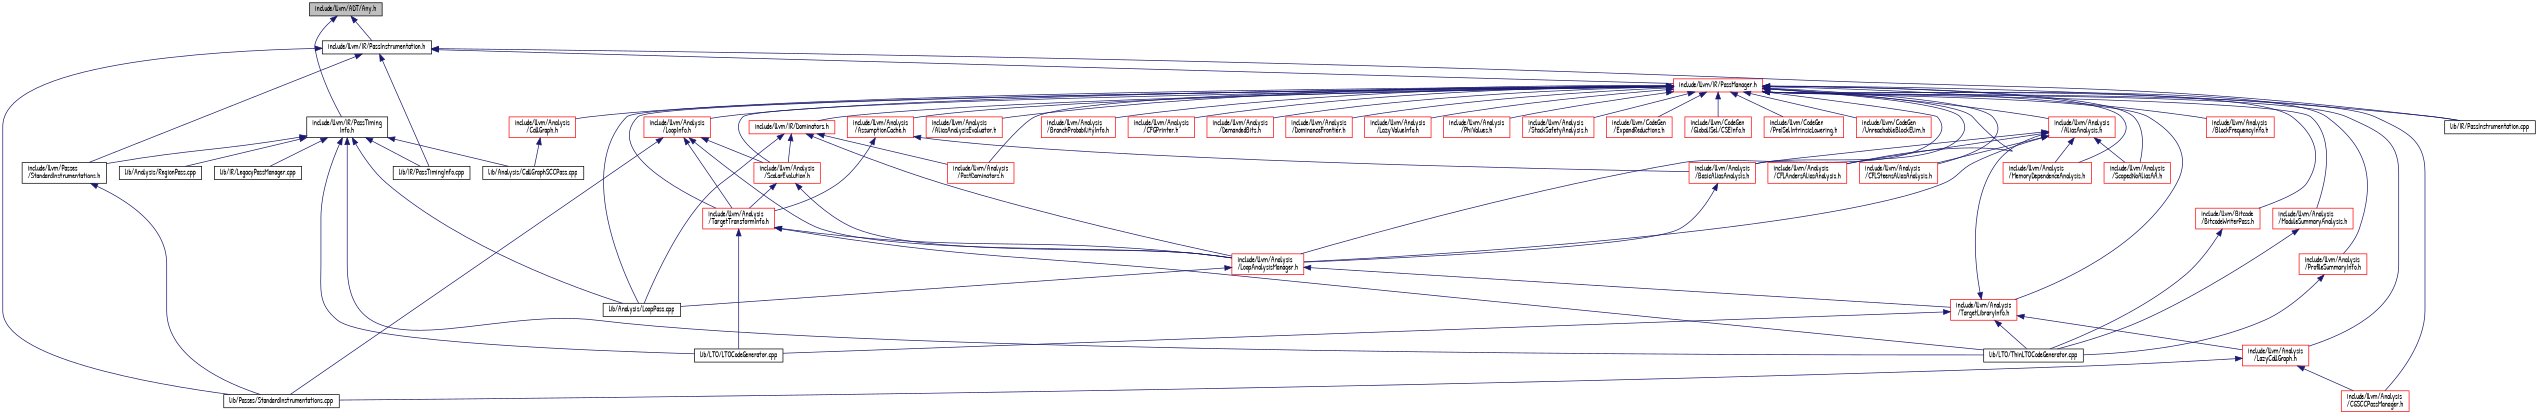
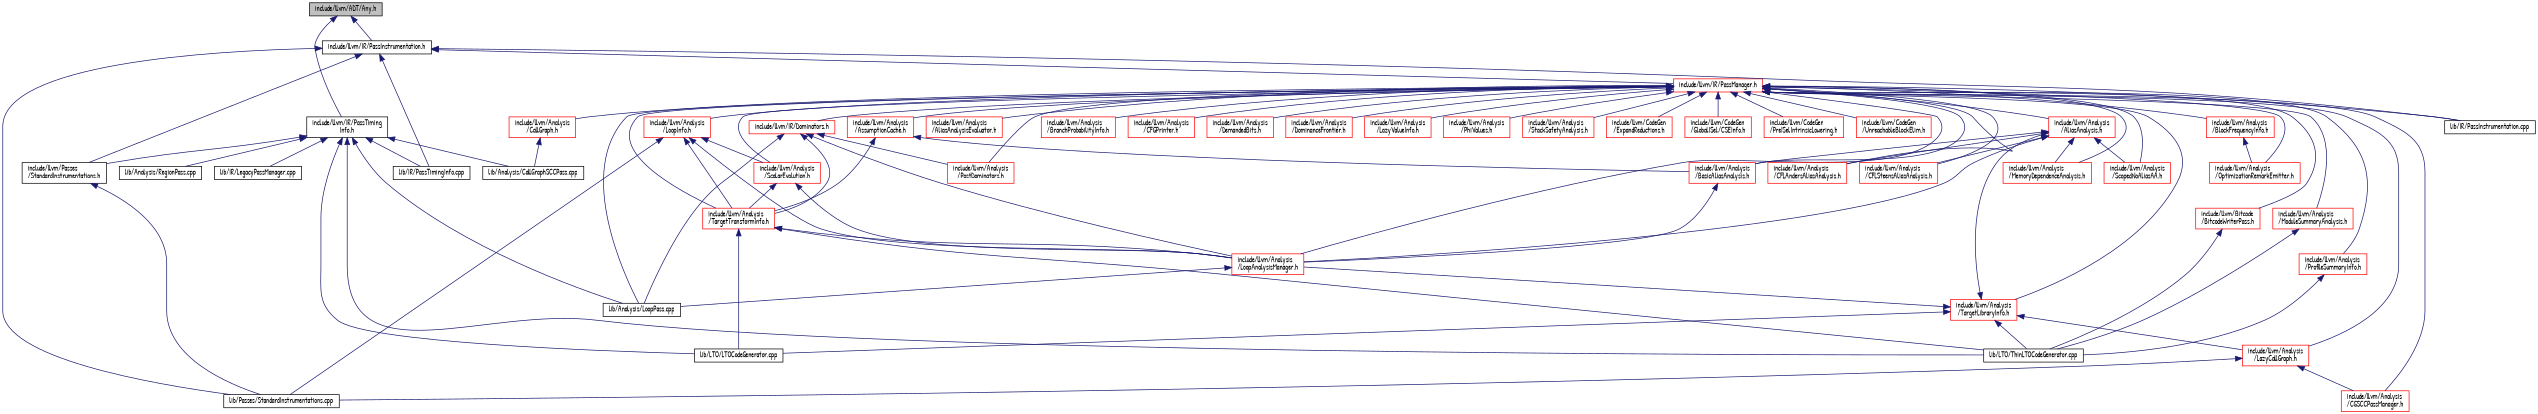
edge "include/llvm/Analysis /ScalarEvolution.h" -> "include/llvm/IR/Dominators.h": now "include/llvm/Analysis /TargetTransformInfo.h" -> "include/llvm/IR/Dominators.h"
node "include/llvm/Analysis /OptimizationRemarkEmitter.h": added
edge "include/llvm/Analysis /TargetLibraryInfo.h" -> "include/llvm/Analysis /LoopAnalysisManager.h": reversed
